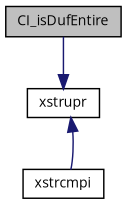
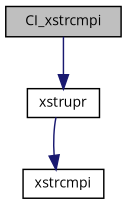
node "CI_isDufEntire": label "CI_isDufEntire" -> "CI_xstrcmpi"
edge "xstrcmpi" -> "xstrupr": reversed
